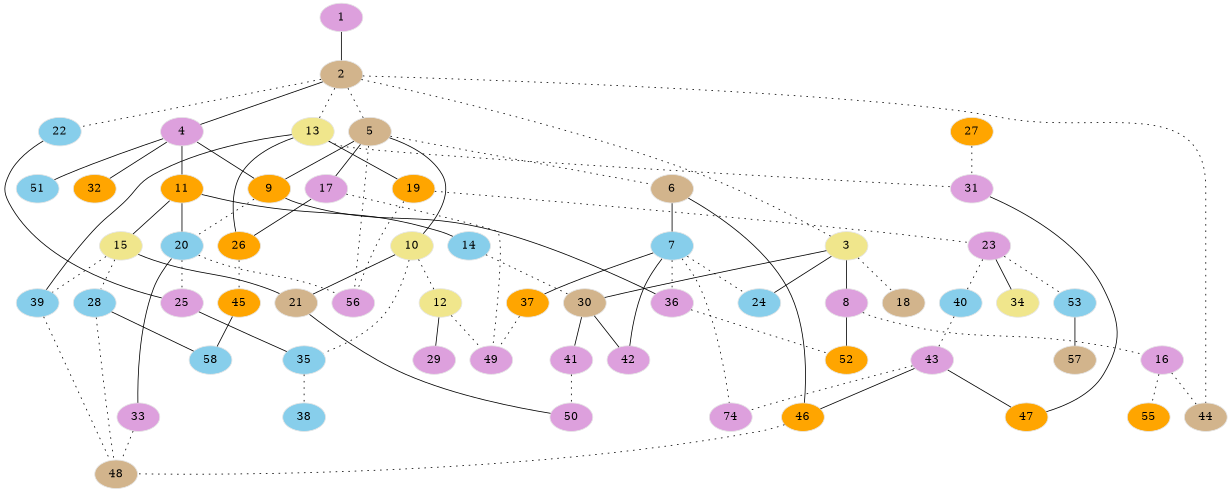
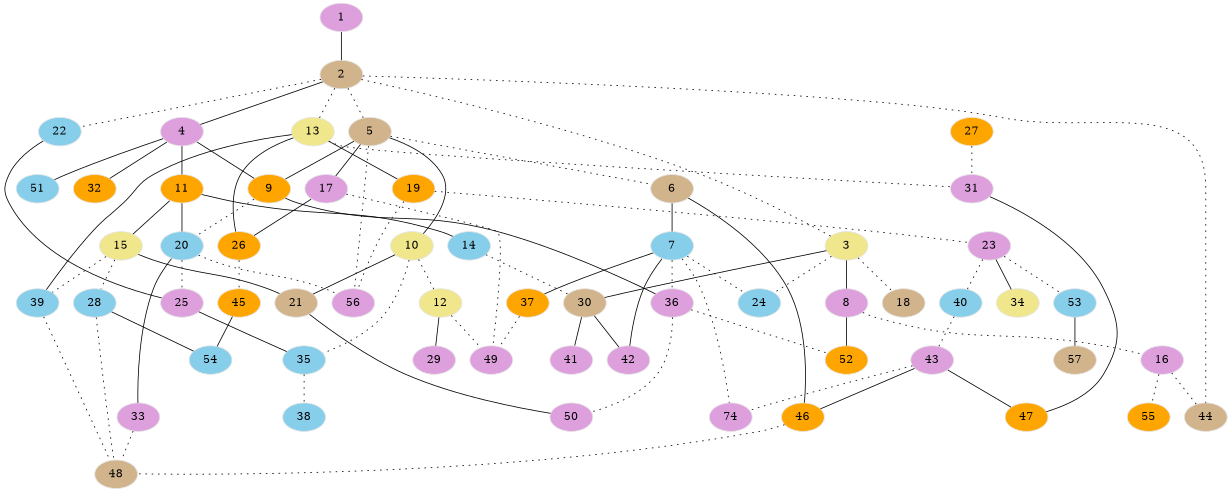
edge "3" -- "24": style solid -> dotted
node "58": label "58" -> "54"
edge "41" -- "50": now "36" -- "50"
